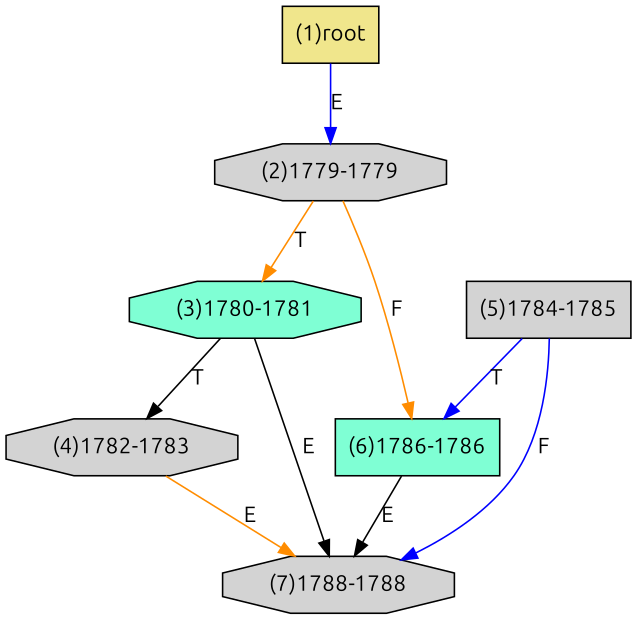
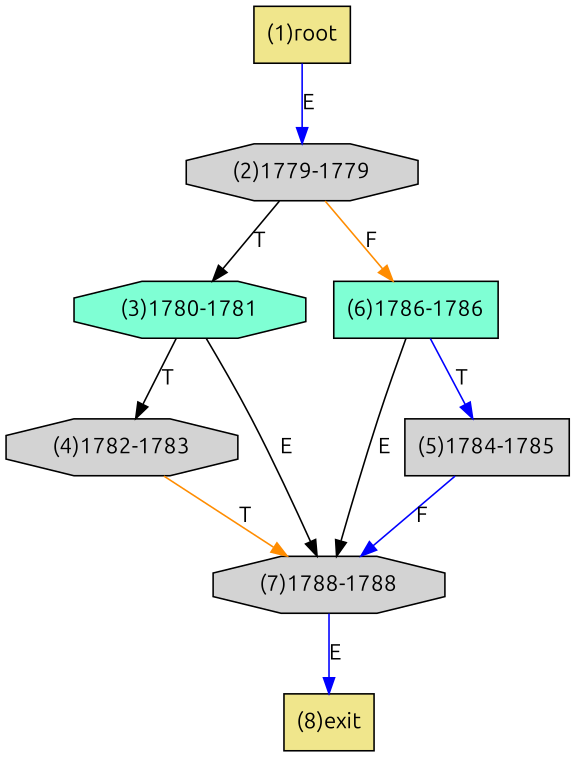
edge "(2)1779-1779" -> "(3)1780-1781": color darkorange -> black
edge "(5)1784-1785" -> "(6)1786-1786": reversed
edge "(4)1782-1783" -> "(7)1788-1788": label "E" -> "T"
node "(8)exit": added
